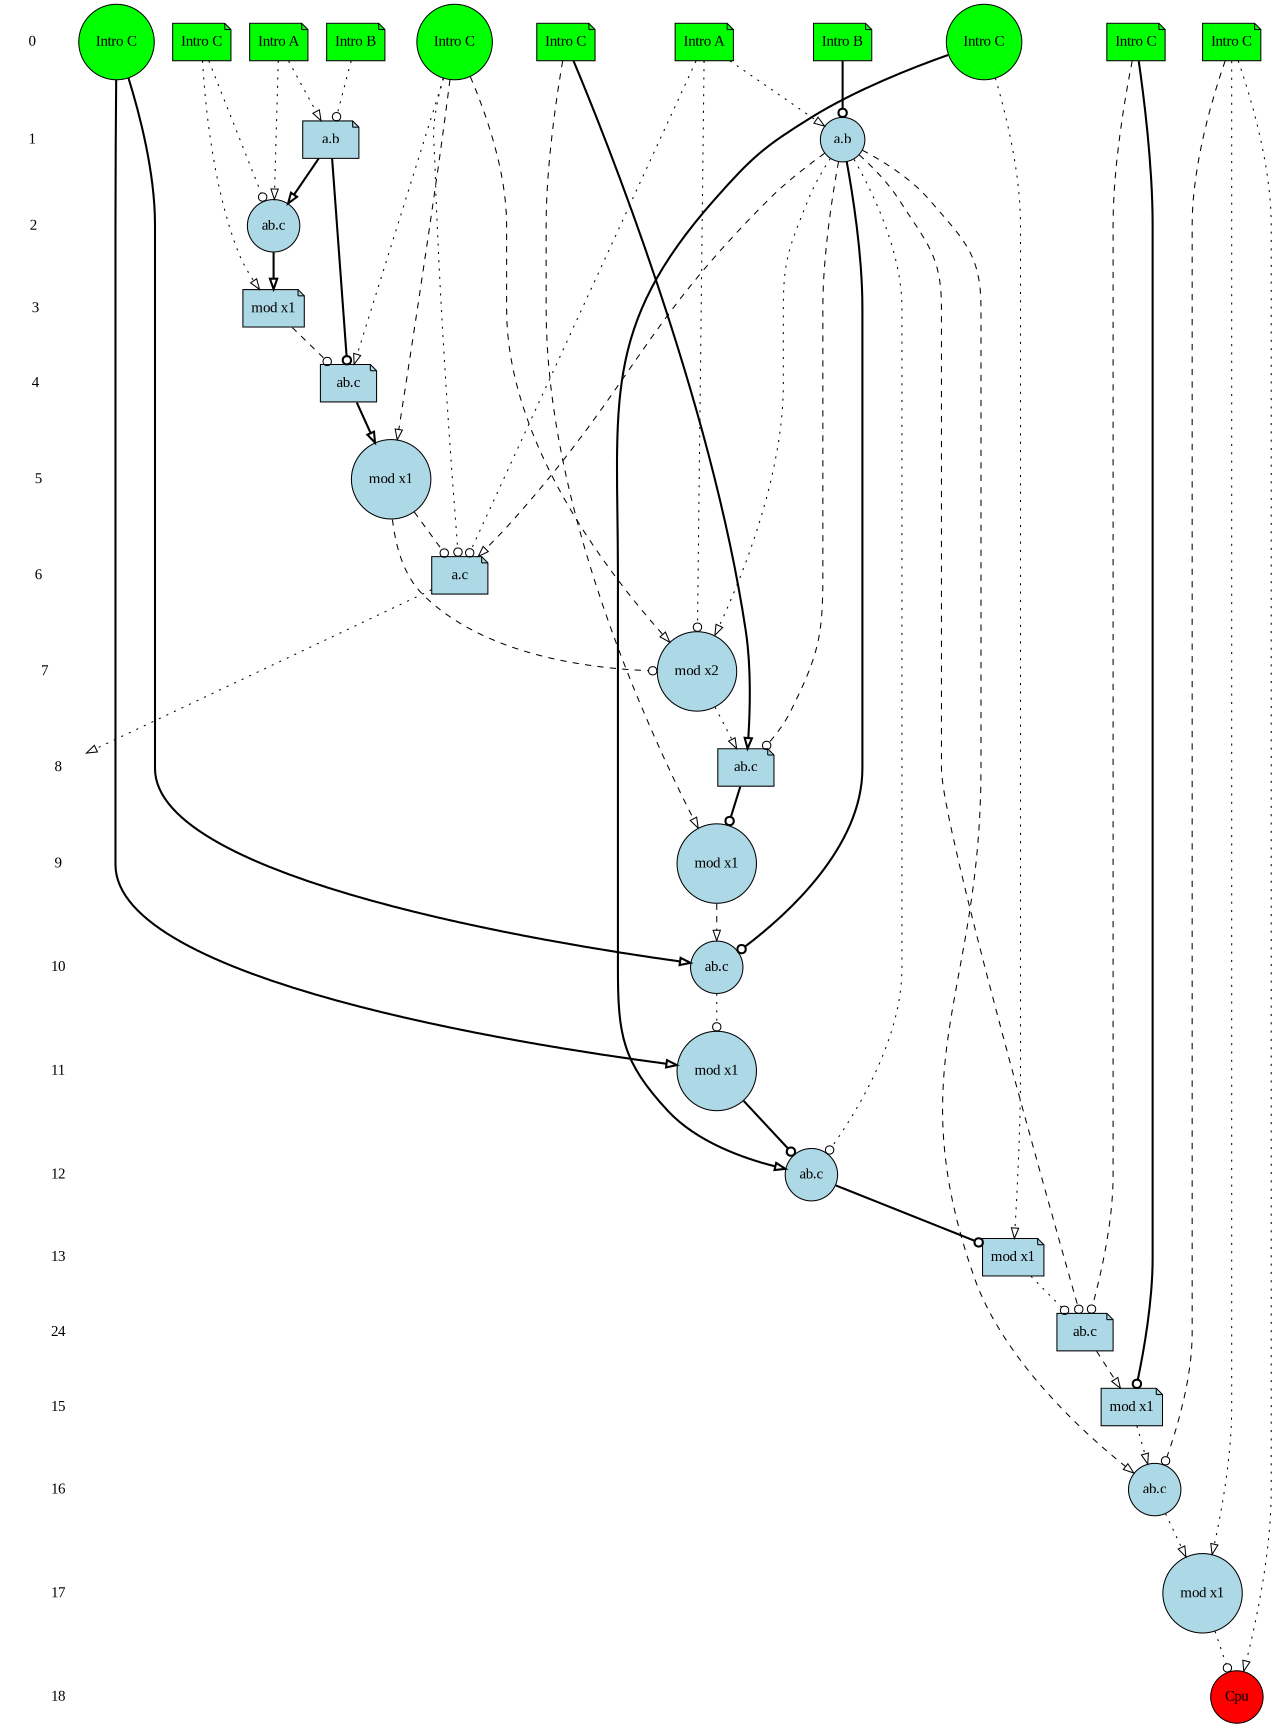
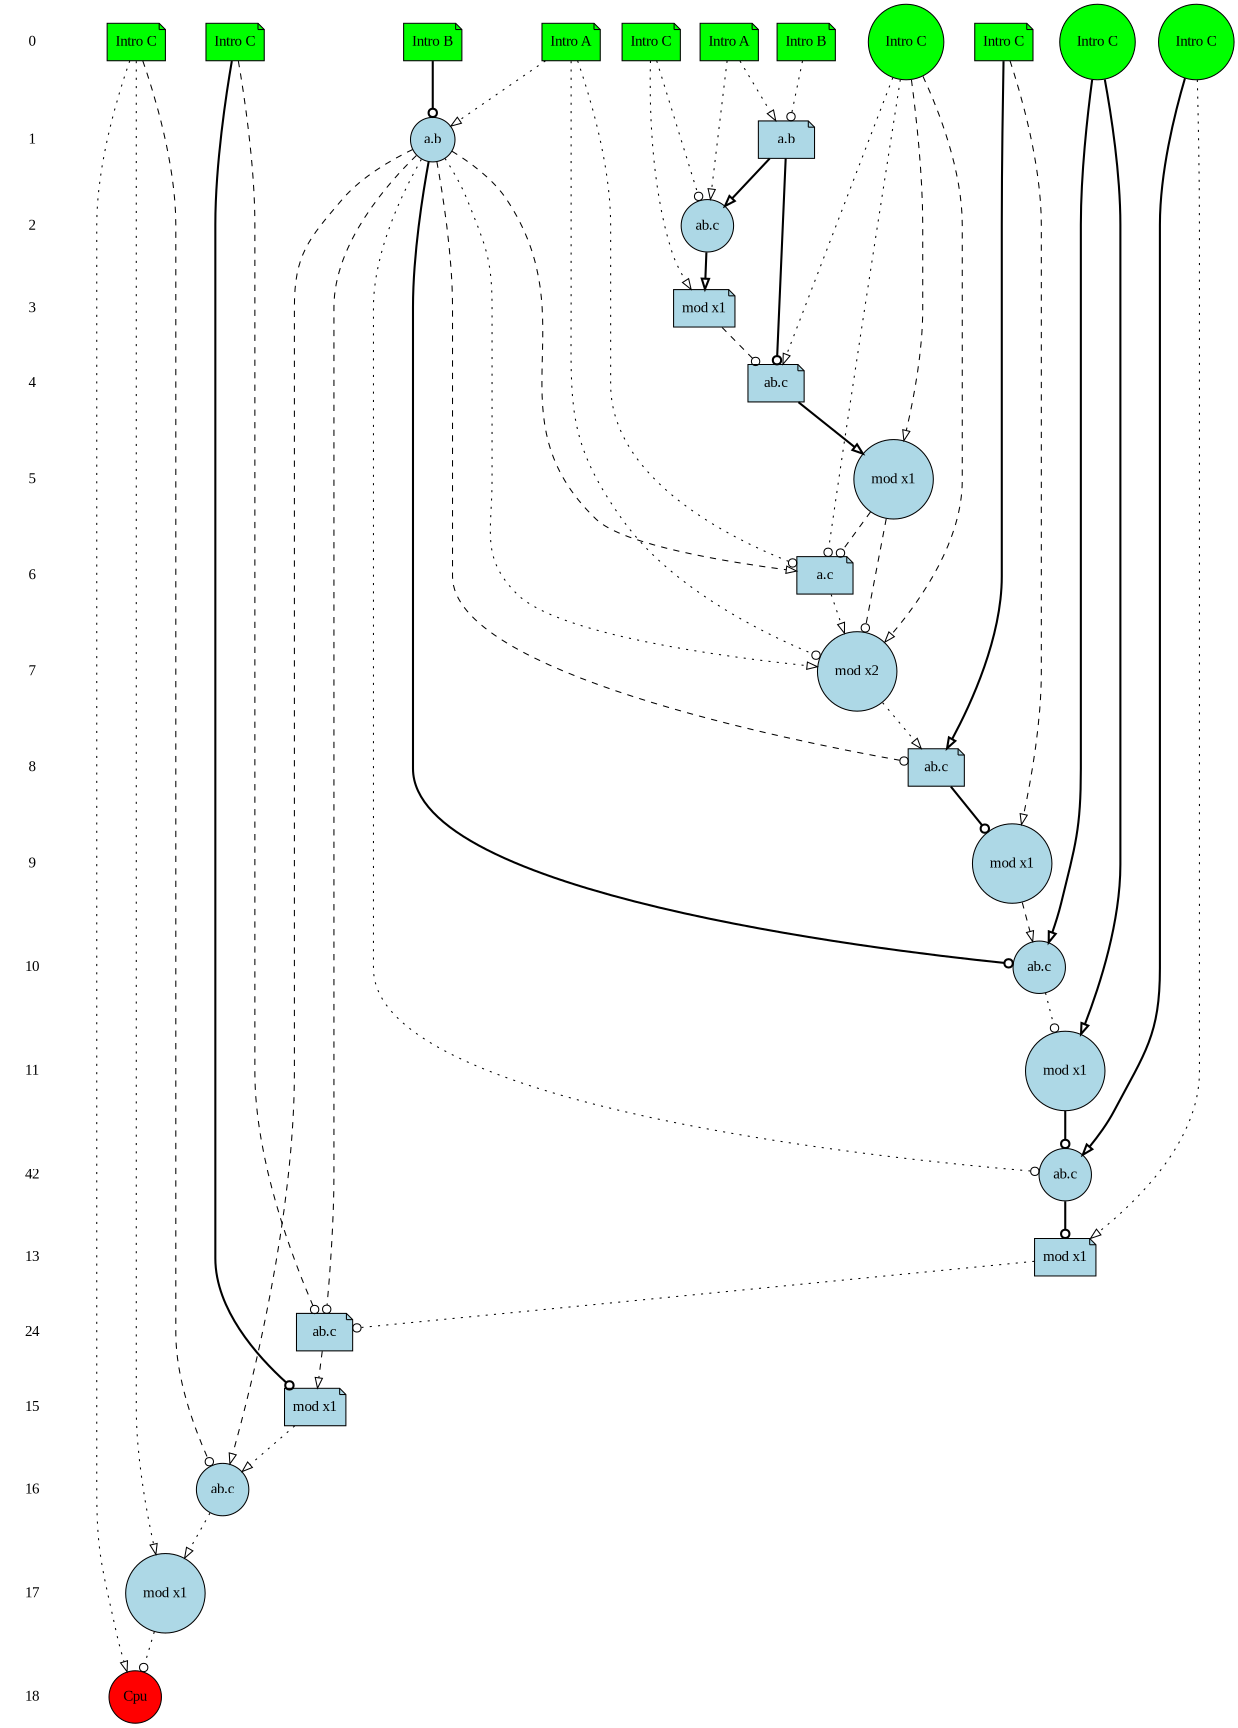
edge "a.c" -> "8": now "a.c" -> "mod x2"
node "12": label "12" -> "42"
